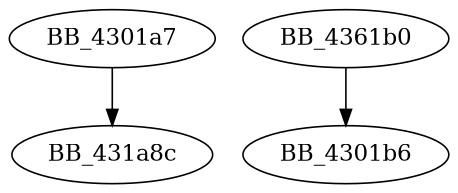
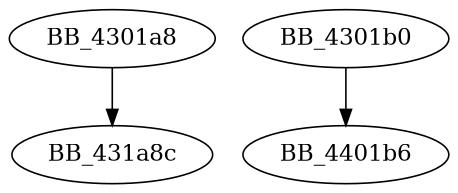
node "BB_4301a7": label "BB_4301a7" -> "BB_4301a8"
node "BB_4361b0": label "BB_4361b0" -> "BB_4301b0"
node "BB_4301b6": label "BB_4301b6" -> "BB_4401b6"
